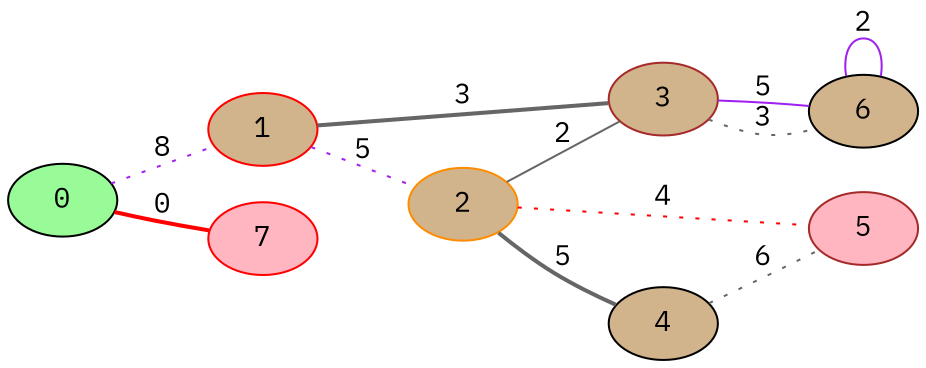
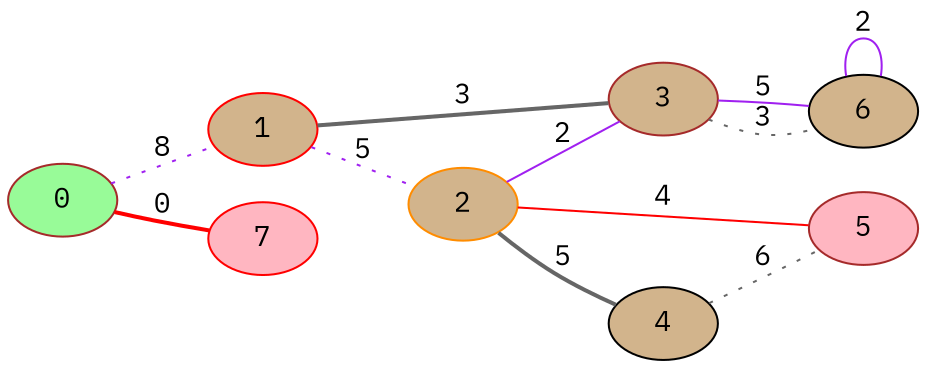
edge "3" -- "2": color gray40 -> purple
node "0": color black -> brown
edge "2" -- "5": style dotted -> solid
